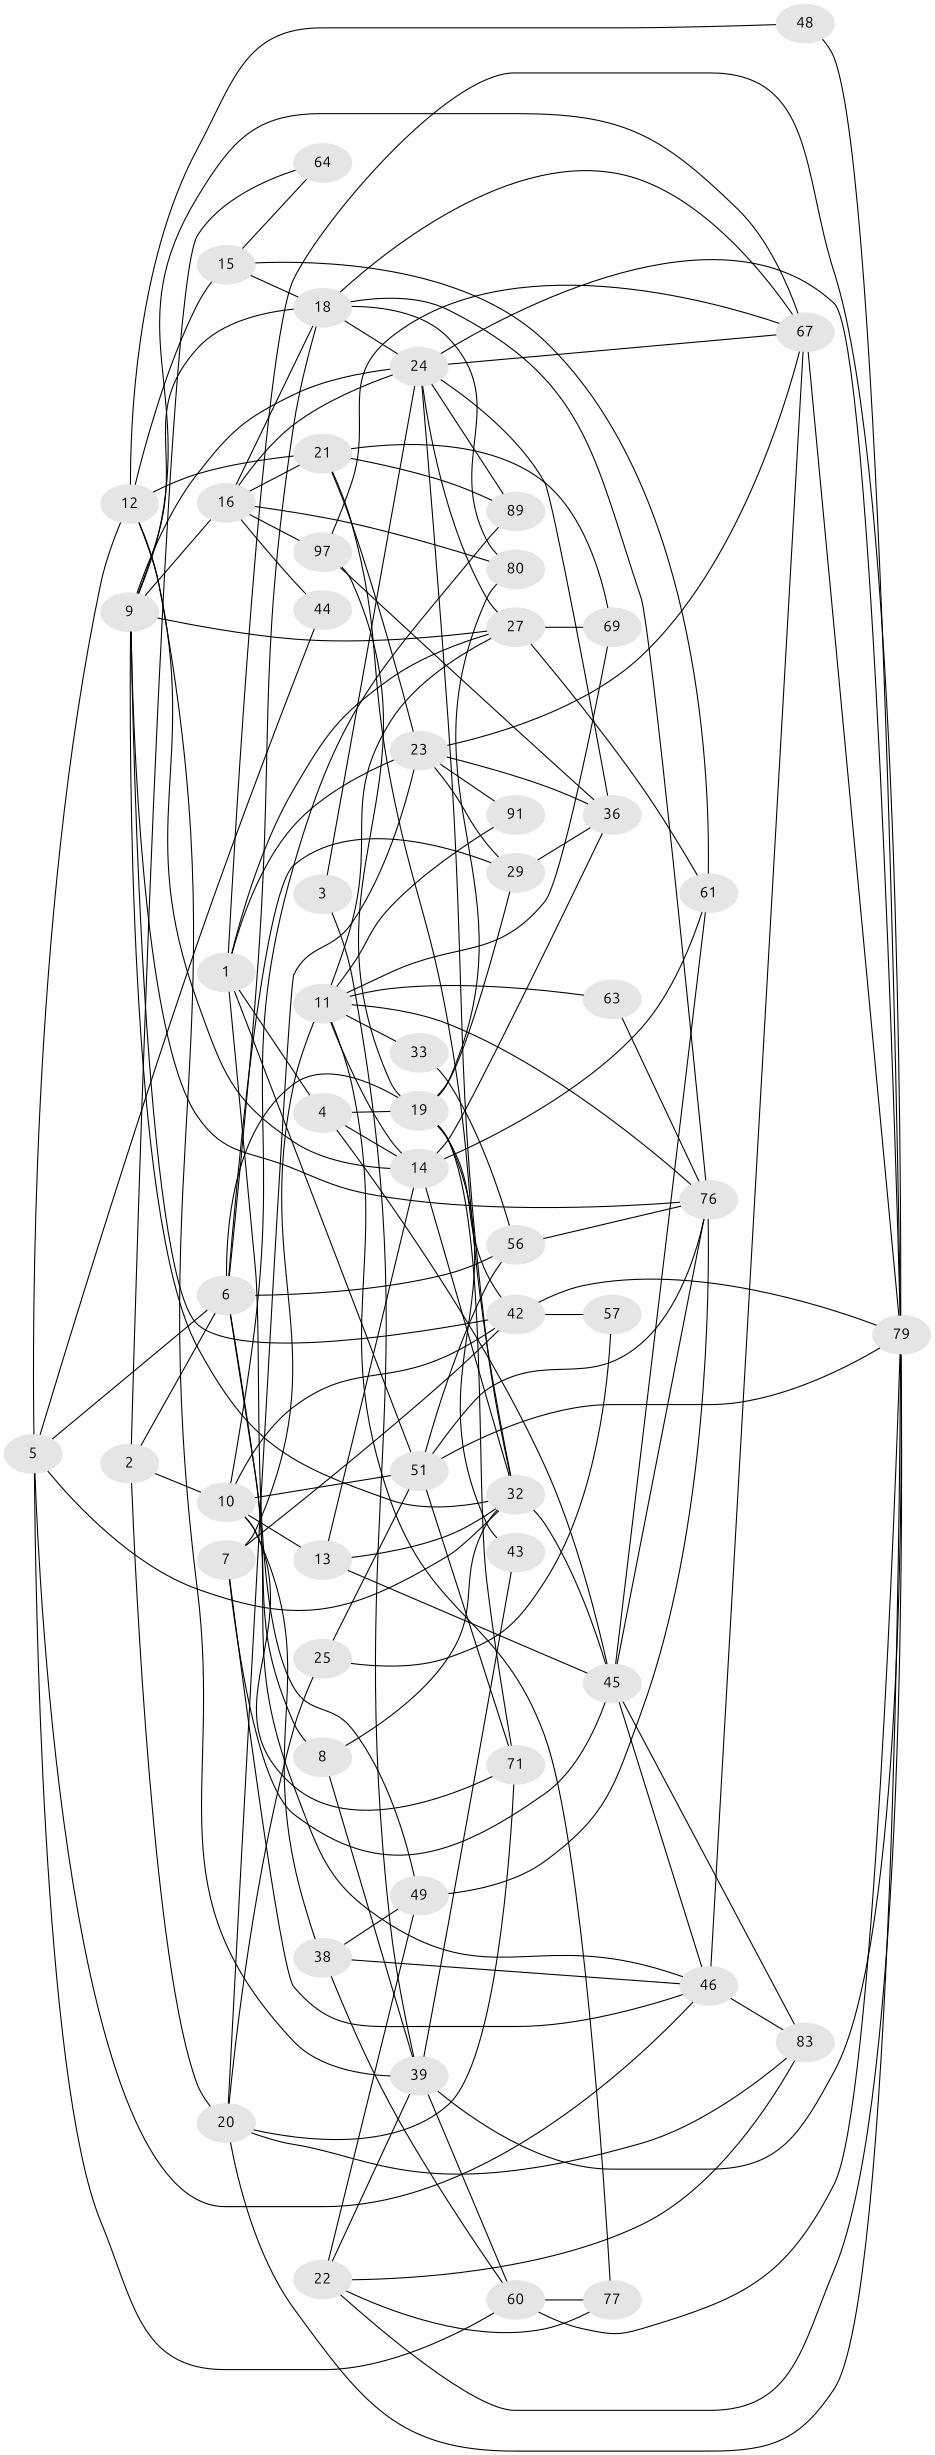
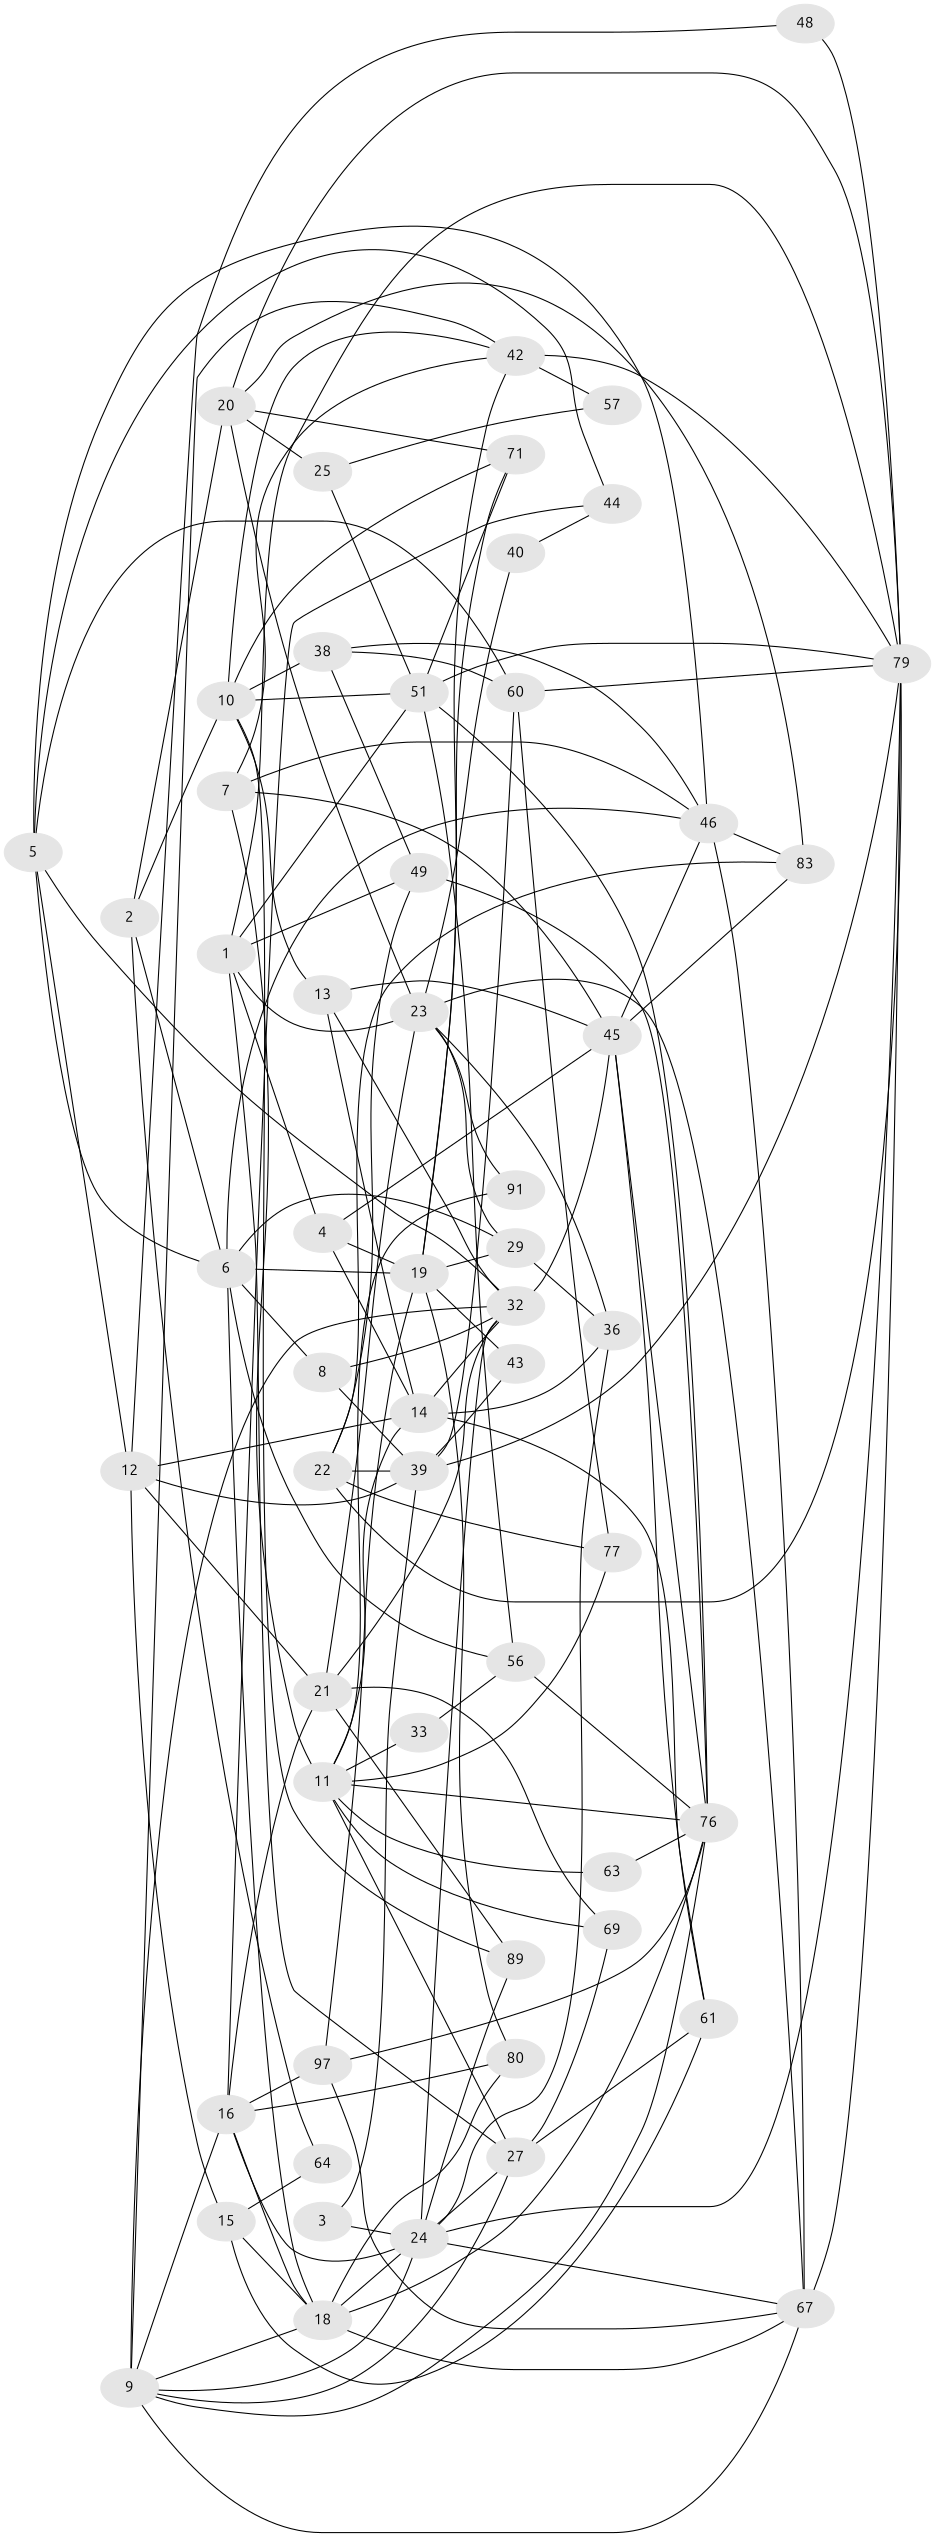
node "40": added
edge "97" -- "36": now "97" -- "76"
